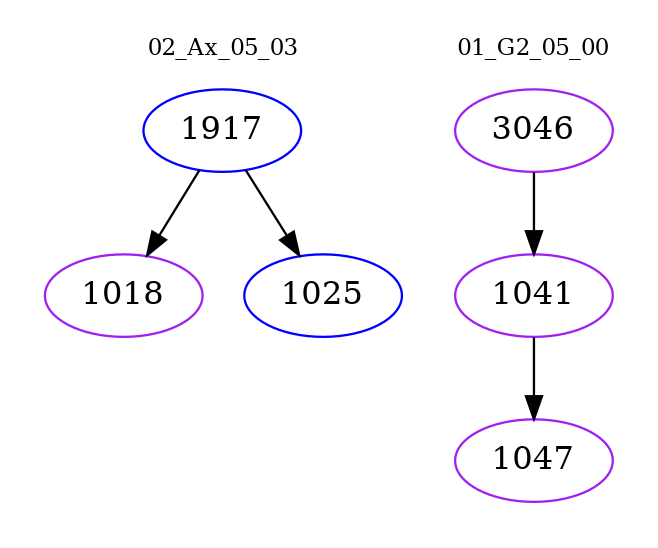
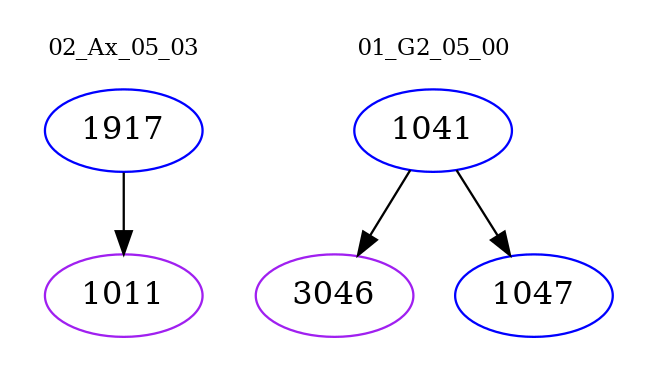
edge "3046" -> "1041": reversed
node "1018": label "1018" -> "1011"
node "1025": removed
node "1041": color purple -> blue
node "1047": color purple -> blue
